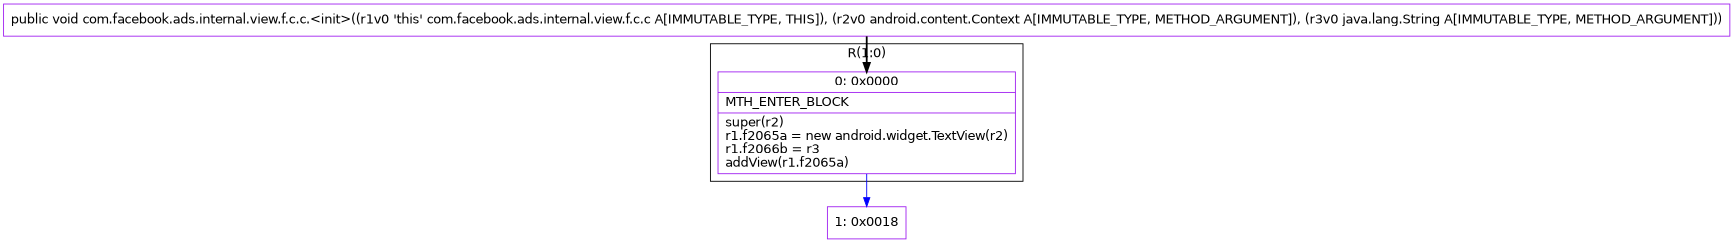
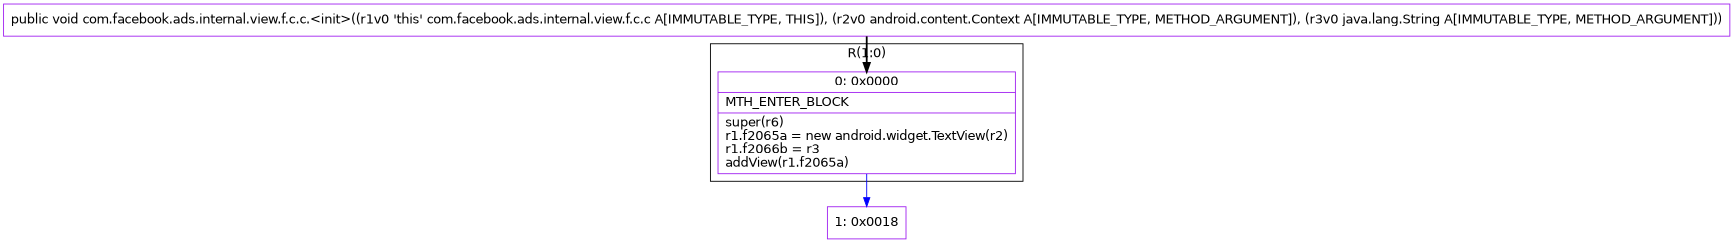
node "0: 0x0000": text "super(r2)" -> "super(r6)"
